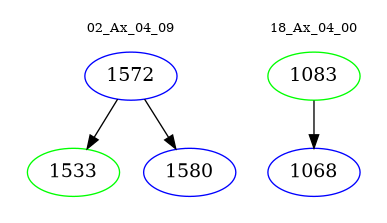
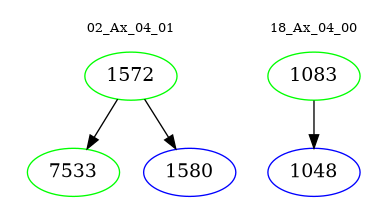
cluster "02_Ax_04_09": label "02_Ax_04_09" -> "02_Ax_04_01"
node "1572": color blue -> green
node "1533": label "1533" -> "7533"
node "1068": label "1068" -> "1048"
